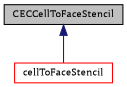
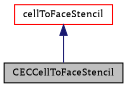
edge "cellToFaceStencil" -> "CECCellToFaceStencil": reversed
